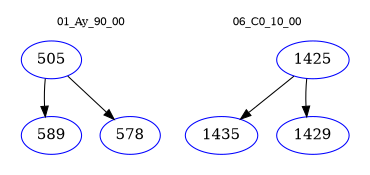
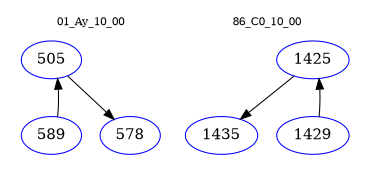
cluster "01_Ay_90_00": label "01_Ay_90_00" -> "01_Ay_10_00"
cluster "06_C0_10_00": label "06_C0_10_00" -> "86_C0_10_00"
edge "505" -> "589": reversed
edge "1425" -> "1429": reversed
